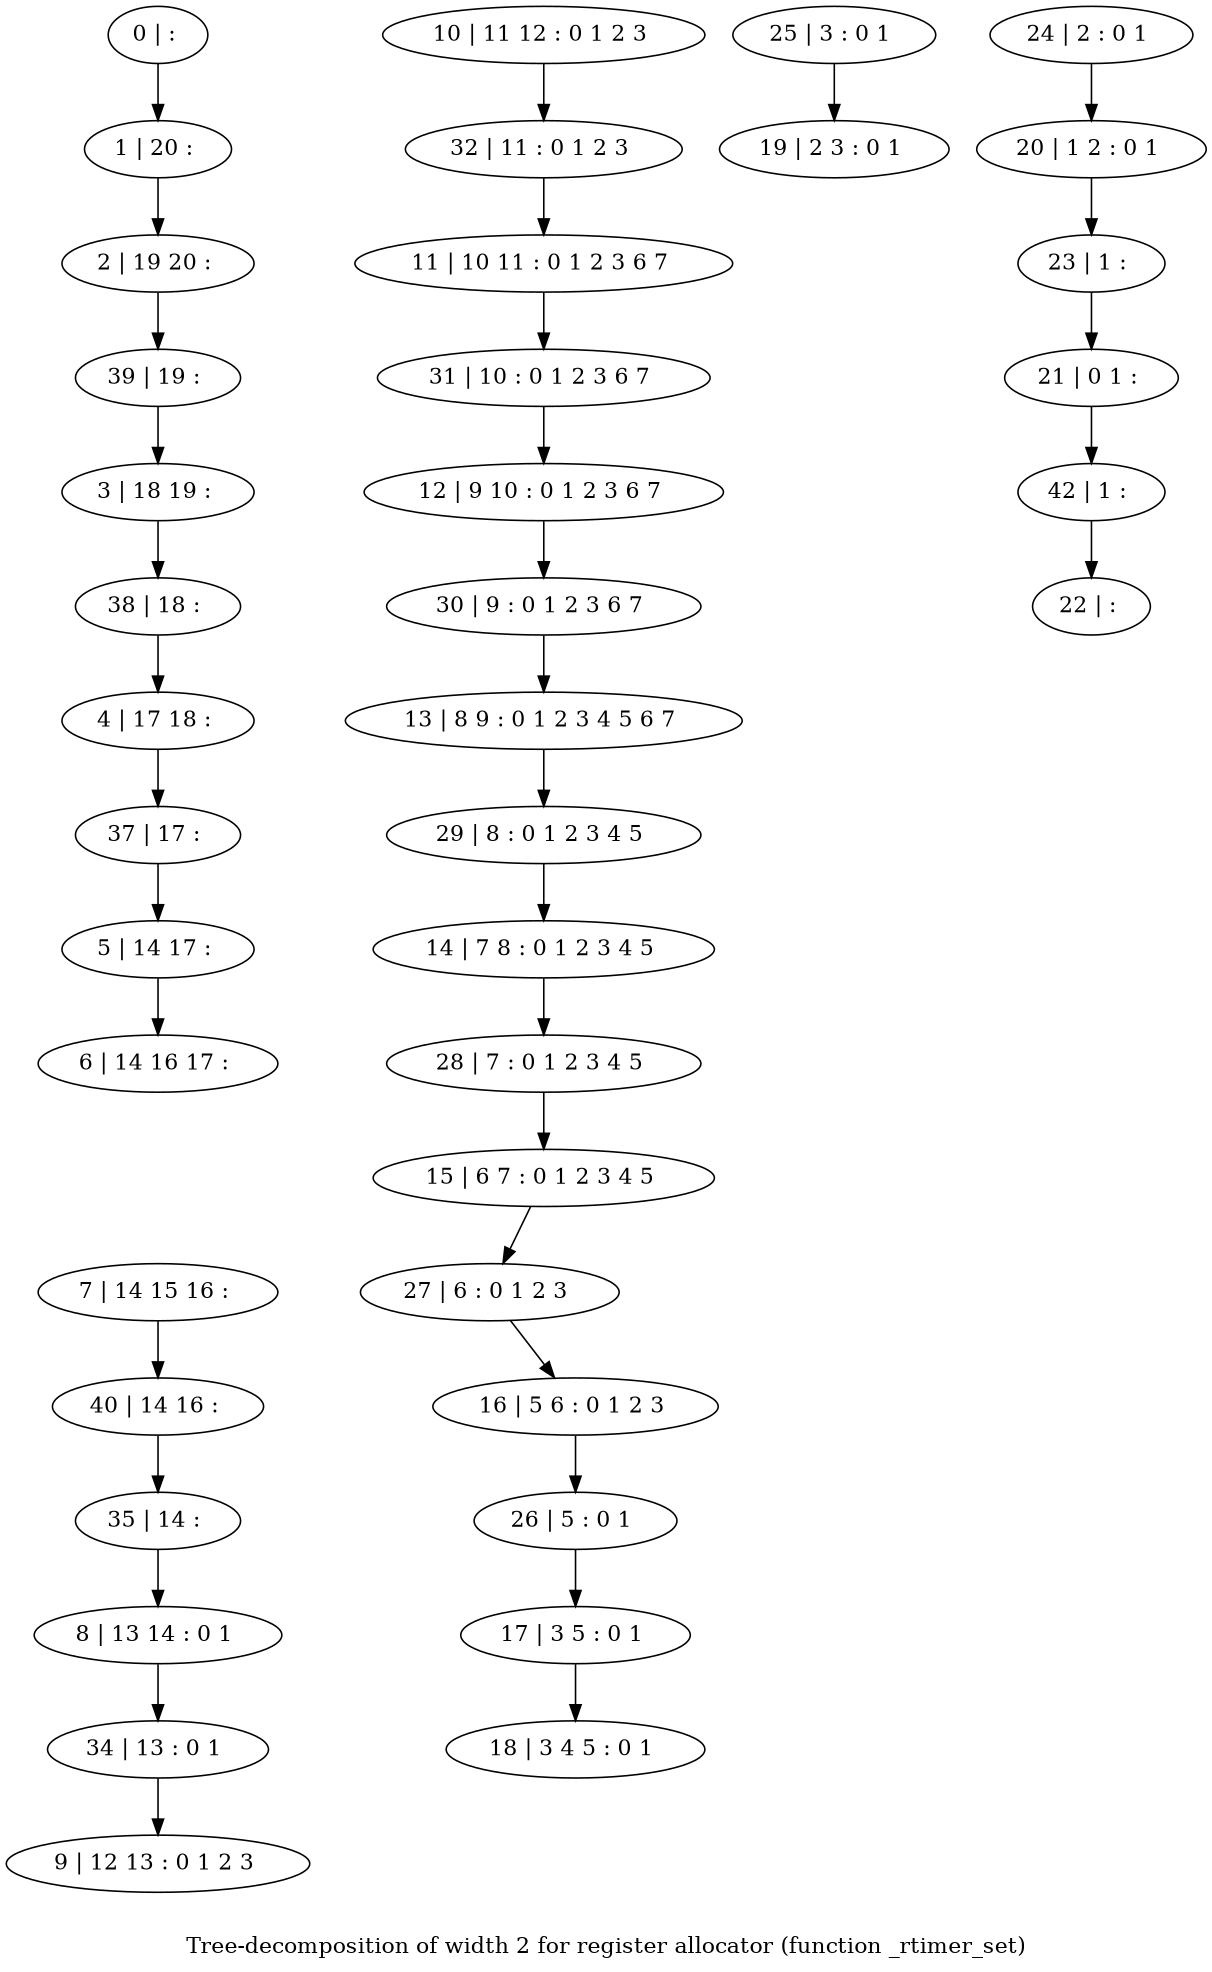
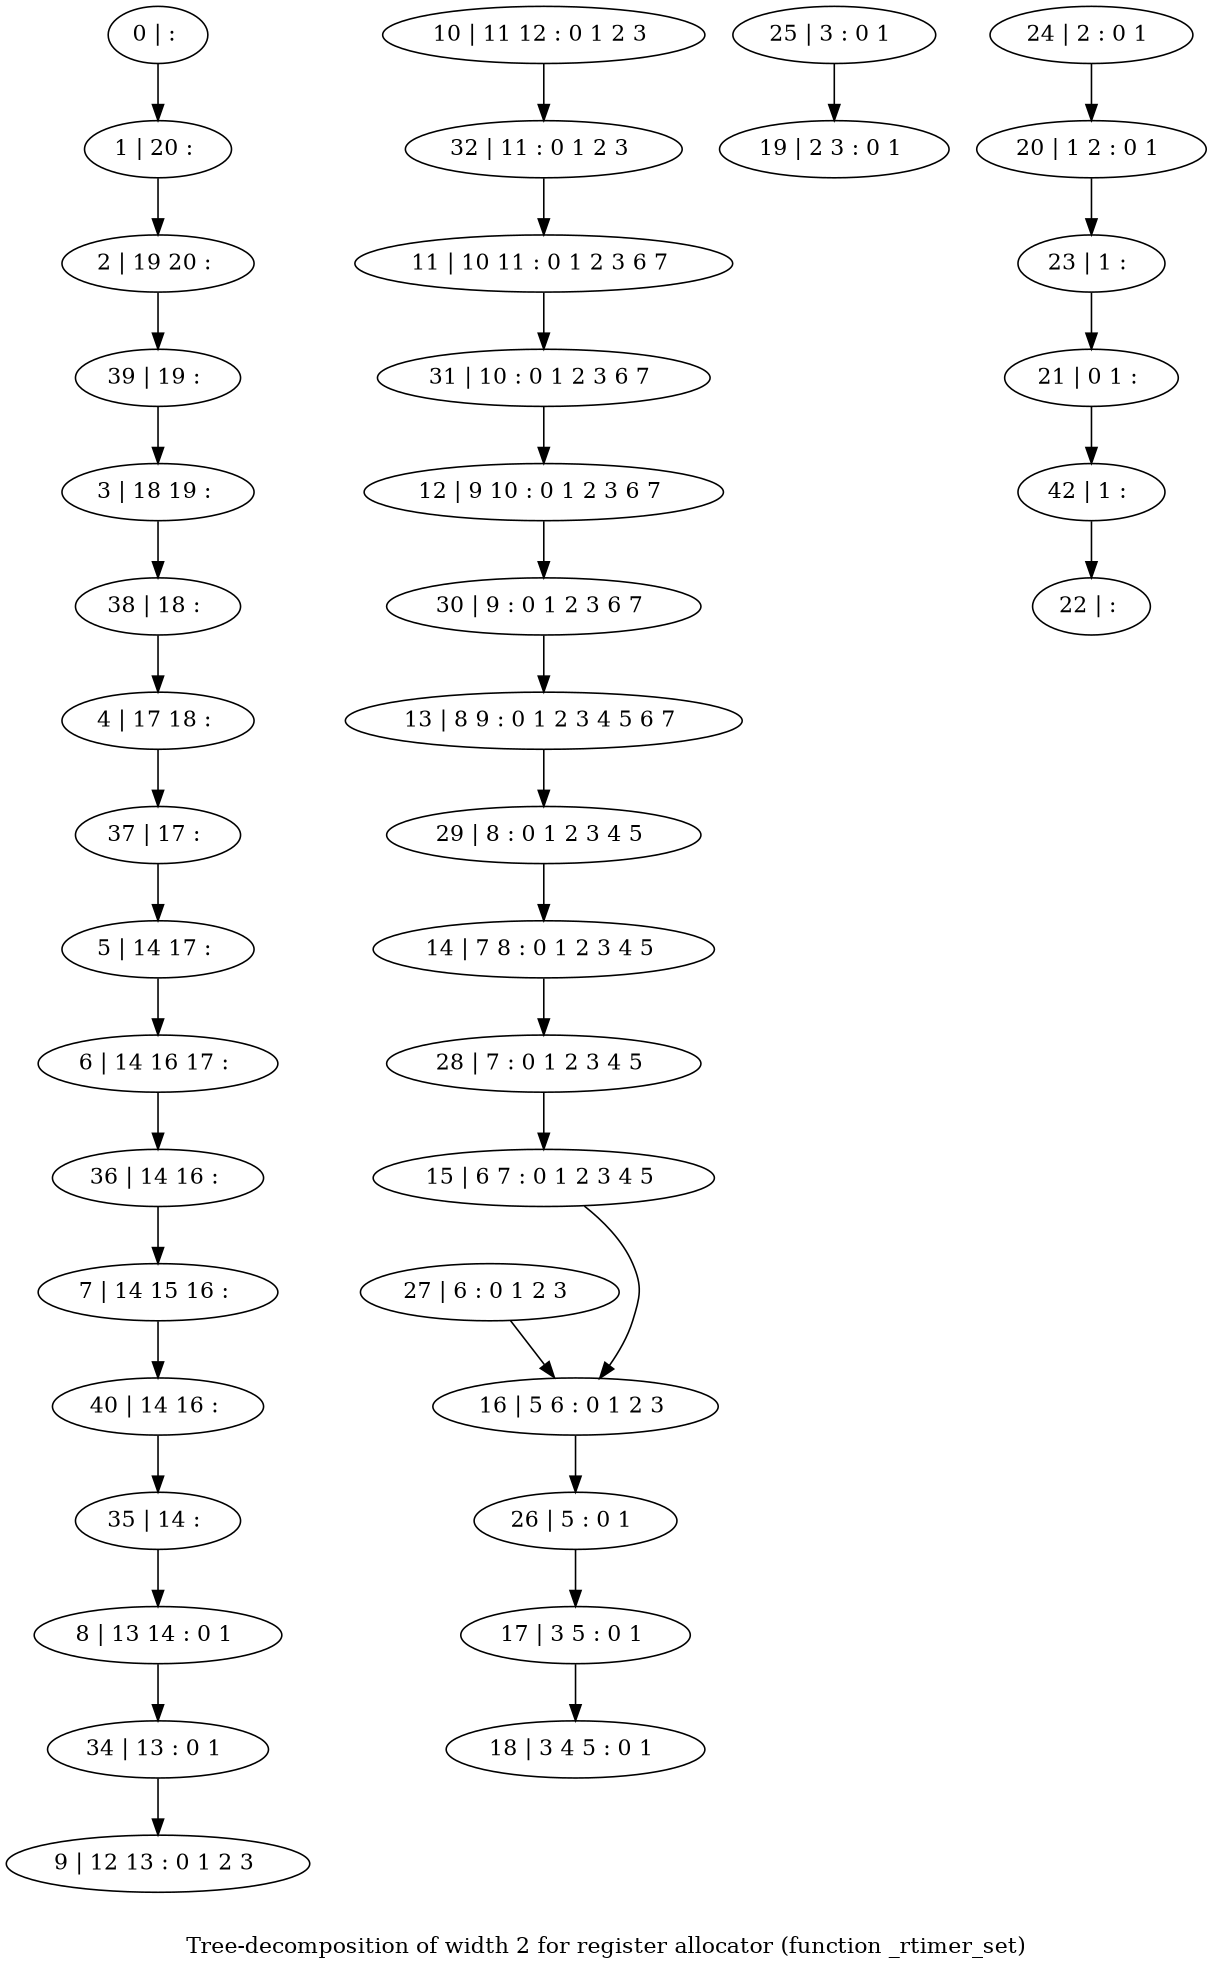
node "36 | 14 16 :": added
edge "15 | 6 7 : 0 1 2 3 4 5" -> "27 | 6 : 0 1 2 3": now "15 | 6 7 : 0 1 2 3 4 5" -> "16 | 5 6 : 0 1 2 3"
